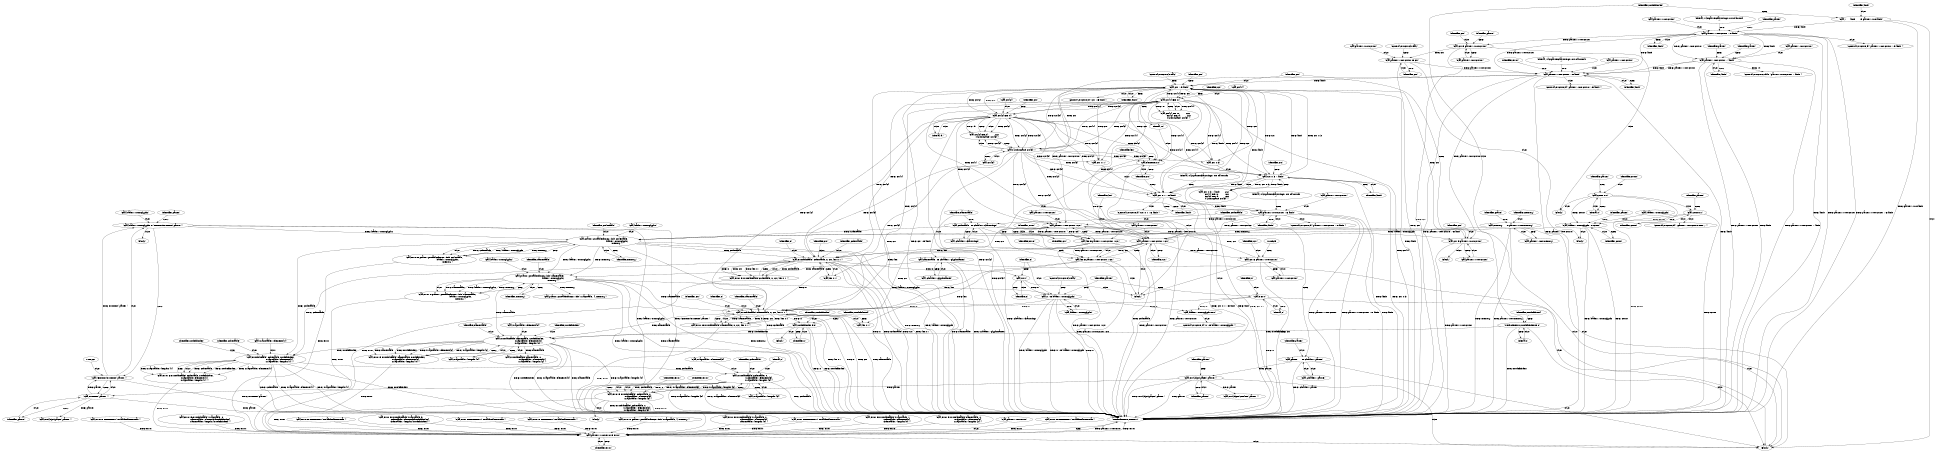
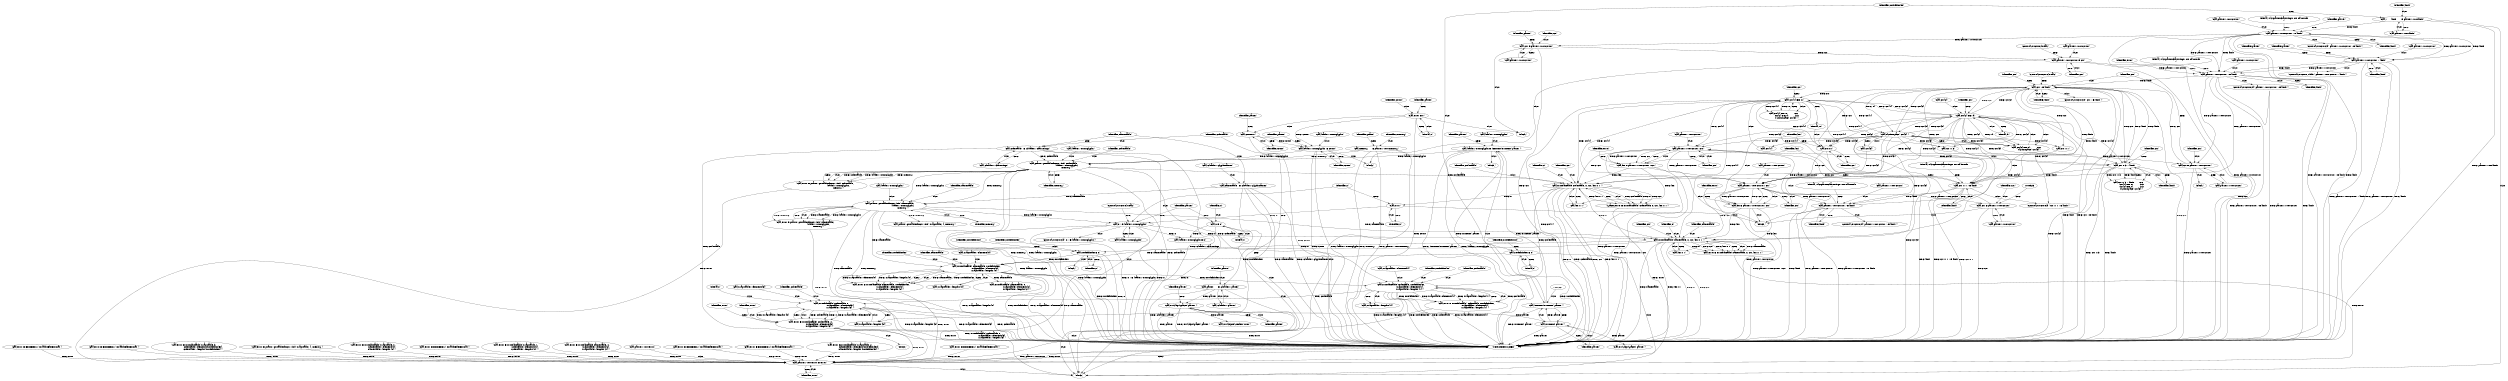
node "(Call,parser->root.limit)": added
edge "(Call,parser->root.cursor < limit)" -> "(ControlStructure,while ( parser->root.cursor < limit ))": label "DDG: 'd'" -> "AST: "
edge "(Call,cur[1] == 'n')" -> "(Call,cur >= limit)": removed, label "DDG: cur[1]"
edge "(Call,cur >= limit)" -> "(Call,cur + 3)": removed, label "DDG: cur"
edge "(Call,cur >= limit)" -> "(Call,t42_is_space( cur[3] ))": label "DDG: cur" -> "DDG: 'd'"
edge "(Call,cur[1] == 'n')" -> "(Call,cur + 1)": removed, label "DDG: cur[1]"
edge "(Call,cur[2] == 'd')" -> "(Literal,'d')": label "AST: " -> "CFG: "
edge "(Call,cur[2] == 'd'          && t42_is_space( cur[3] ))" -> "(Call,cur[2] == 'd')": label "CFG: " -> "AST: "
edge "(Call,cur[2] == 'd')" -> "(Call,cur + 1)": now "(Call,cur[2] == 'd')" -> "(ControlStructure,if ( cur + 1 >= limit ))"
edge "(Call,t42_is_space( cur[3] ))" -> "(Call,cur[1] == 'n')": now "(Call,t42_is_space( cur[3] ))" -> "(Call,cur[1])"
edge "(Call,cur + 3 < limit)" -> "(Call,cur >= limit)": label "DDG: cur + 3" -> "DDG: limit"
node "(Call,elements++)": label "(Call,elements++)" -> "(Call,cur++)"
node "(Call,count = 0)": label "(Call,count = 0)" -> "(Call,error = 0)"
node "(ControlStructure,if ( *parser->root.cursor == '/' ))": removed
node "(Call,parser->root.memory)": removed
edge "(Call,name_table   = &loader->glyph_names)" -> "(Call,&loader->glyph_names)": now "(Call,name_table   = &loader->glyph_names)" -> "(Call,swap_table->lengths [3])"
node "(Call,error = T1_Add_Table( code_table, n, cur, len + 1 ))": label "(Call,error = T1_Add_Table( code_table, n, cur, len + 1 ))" -> "(Spaces,error = T1_Add_Table( code_table, n, cur, len + 1 ))"
edge "(Call,n = 0)" -> "(Call,T1_Add_Table( name_table, n, cur, len + 1 ))": removed, label "DDG: n"
edge "(Call,loader->num_glyphs = (FT_UInt)T1_ToInt( parser ))" -> "(Call,(FT_UInt)T1_ToInt( parser ))": label "CFG: " -> "DDG: T1_ToInt( parser )"
node "(Call,swap_table->lengths [1])": added
edge "(Call,loader->num_glyphs = n)" -> "(ControlStructure,if ( n >= loader->num_glyphs ))": now "(Call,n >= loader->num_glyphs)" -> "(ControlStructure,if ( n >= loader->num_glyphs ))"
node "(MethodReturn,notdef_index = 0)": label "(MethodReturn,notdef_index = 0)" -> "(Call,notdef_index = 0)"
node "(Call,T1_Skip_PS_Token( parser ))": label "(Call,T1_Skip_PS_Token( parser ))" -> "(Call,T1_Skip_PS_Token( num ))"
node "(MethodReturn,THROW)": label "(MethodReturn,THROW)" -> "(MethodReturn,RET)"
